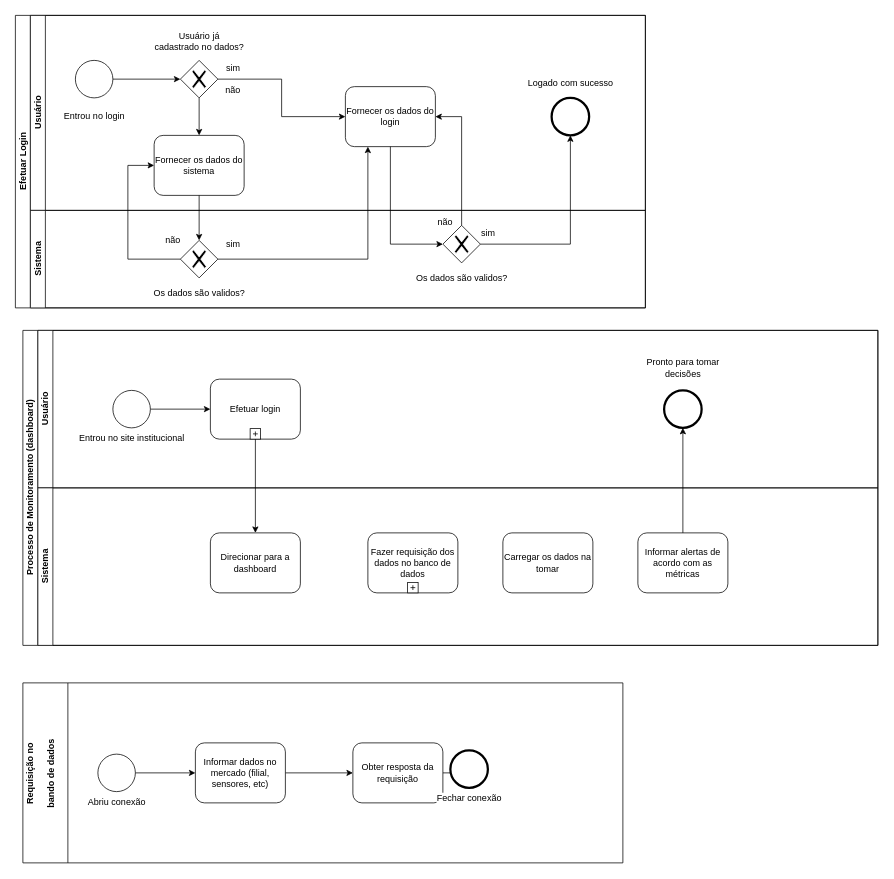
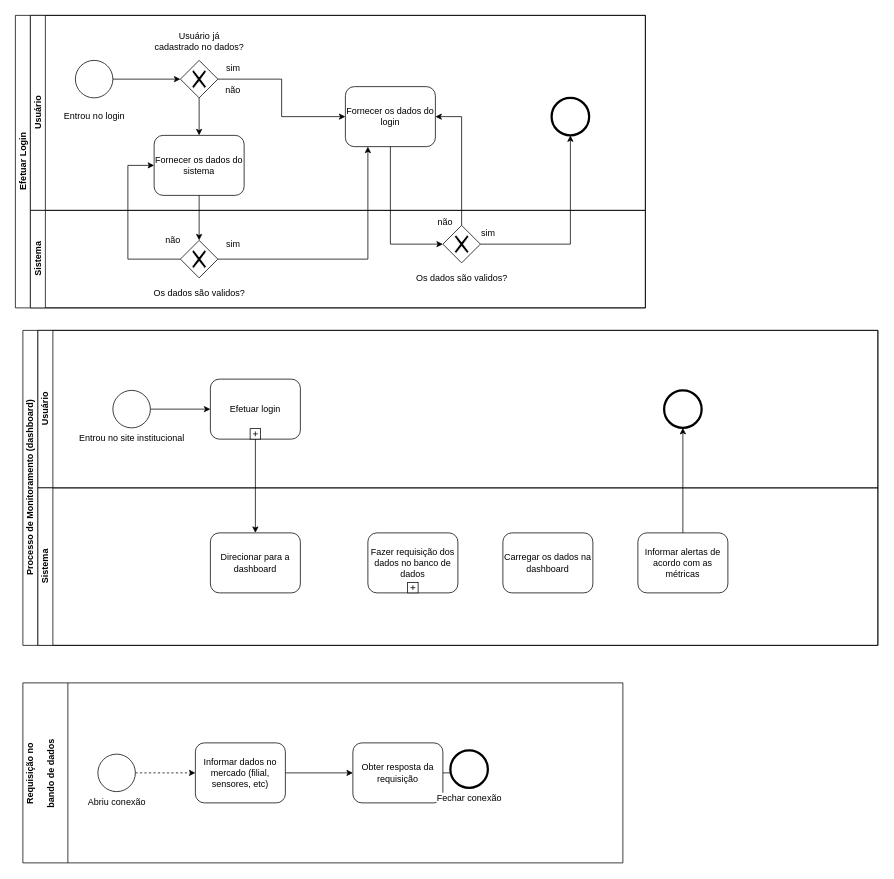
node "Logado com sucesso": removed
node "Pronto para tomar decisões": removed
node "Carregar os dados na tomar": label "Carregar os dados na tomar" -> "Carregar os dados na dashboard"
edge "Abriu conexão" -> "Informar dados no mercado (filial, sensores, etc)": style solid -> dashed
